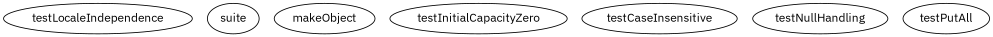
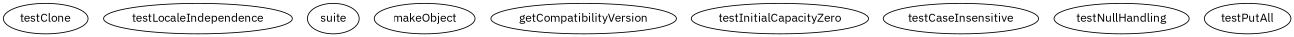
node "testClone": added
node "getCompatibilityVersion": added
